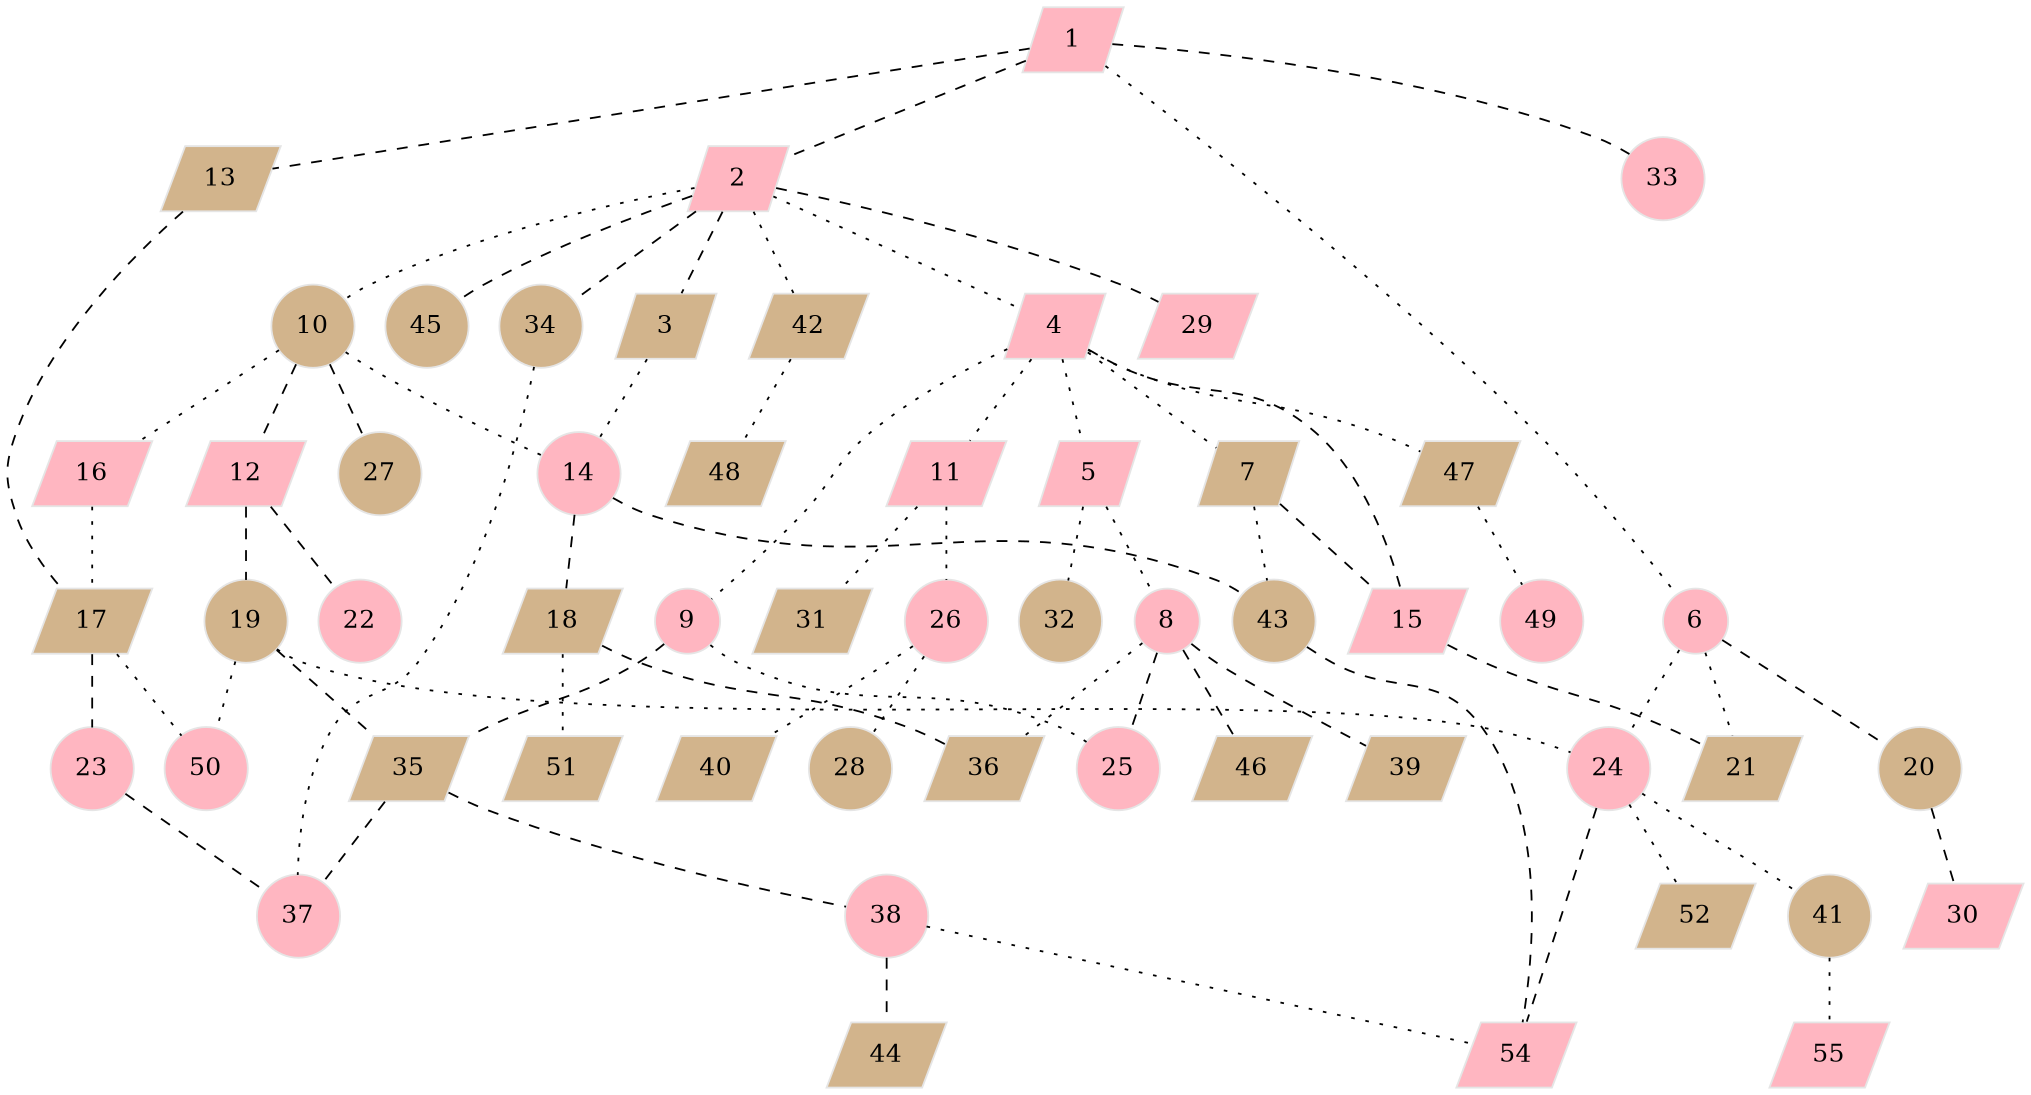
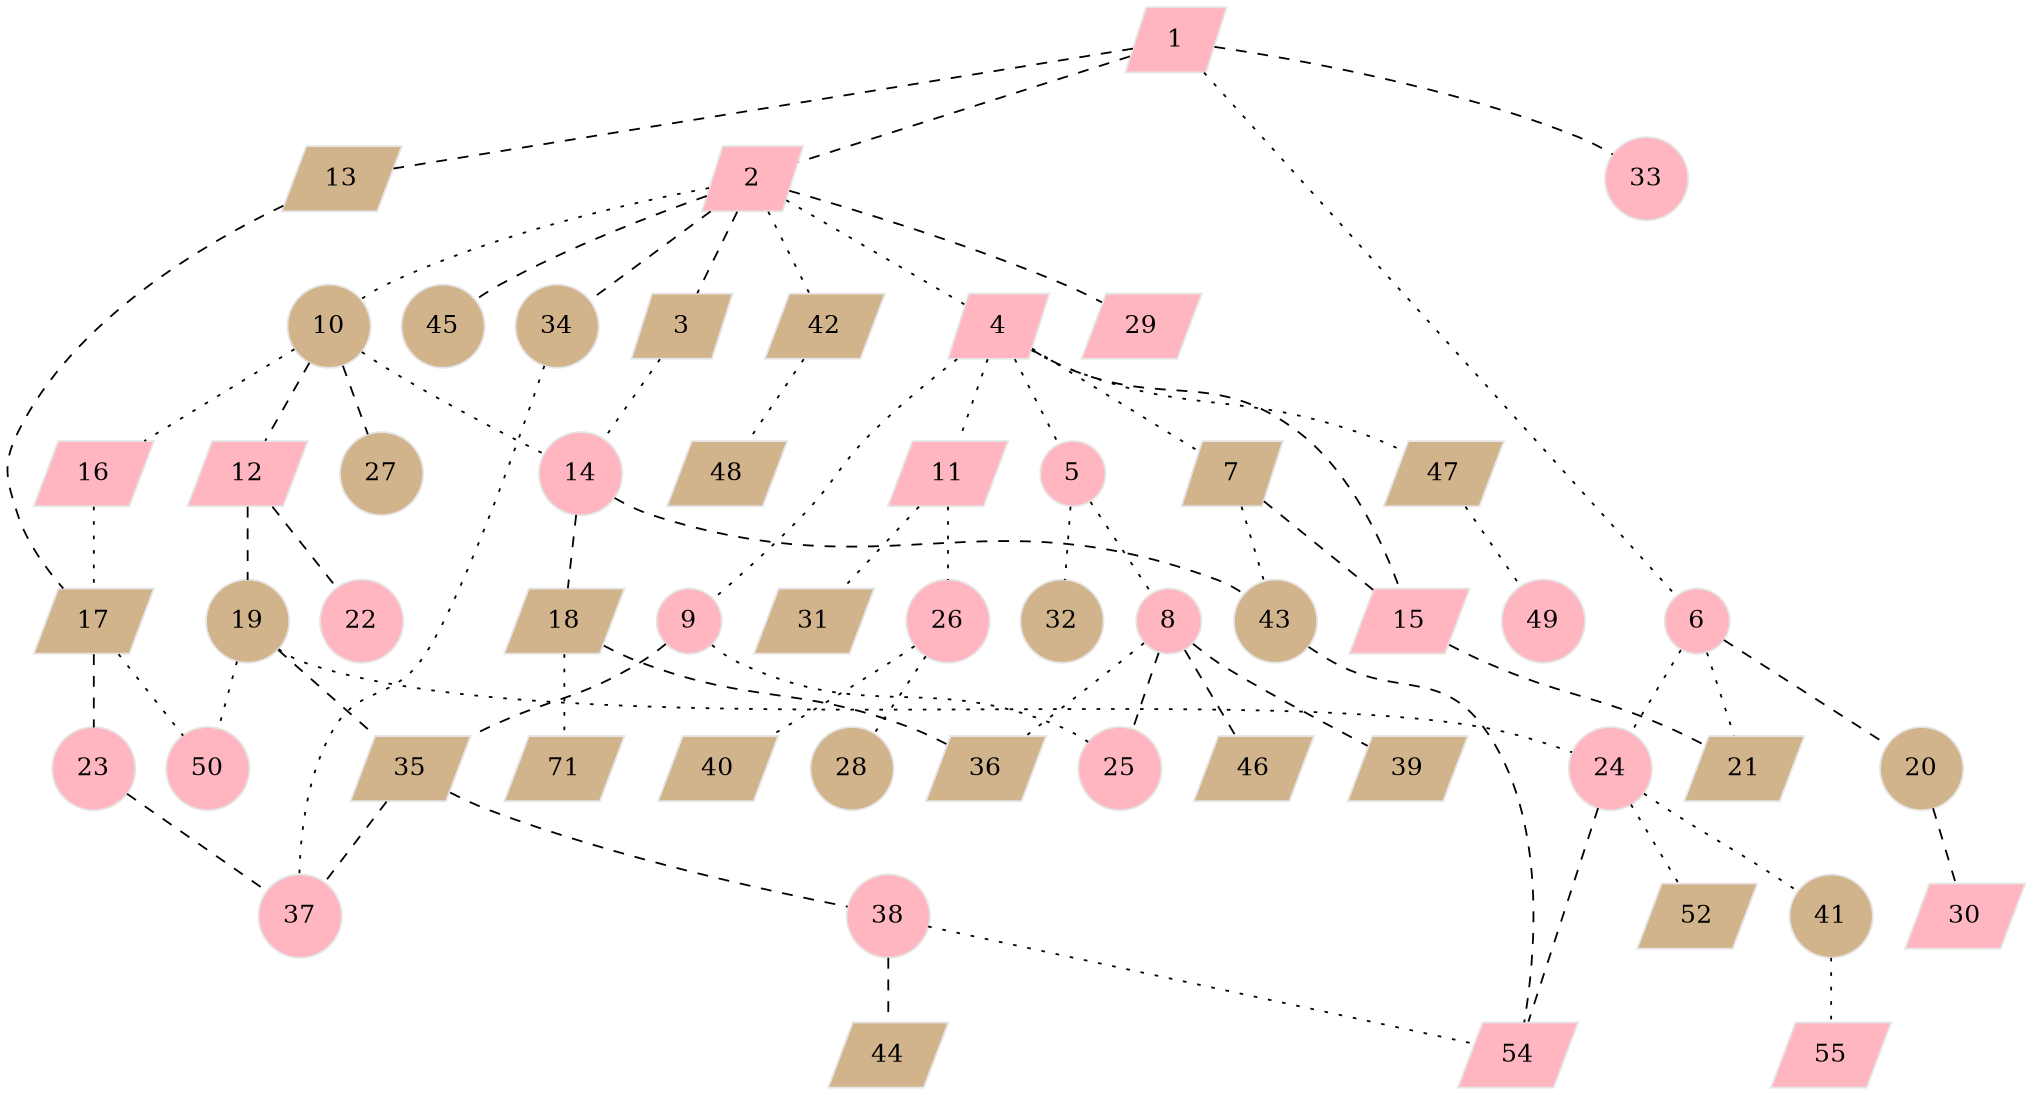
node "5": shape parallelogram -> circle
node "51": label "51" -> "71"
